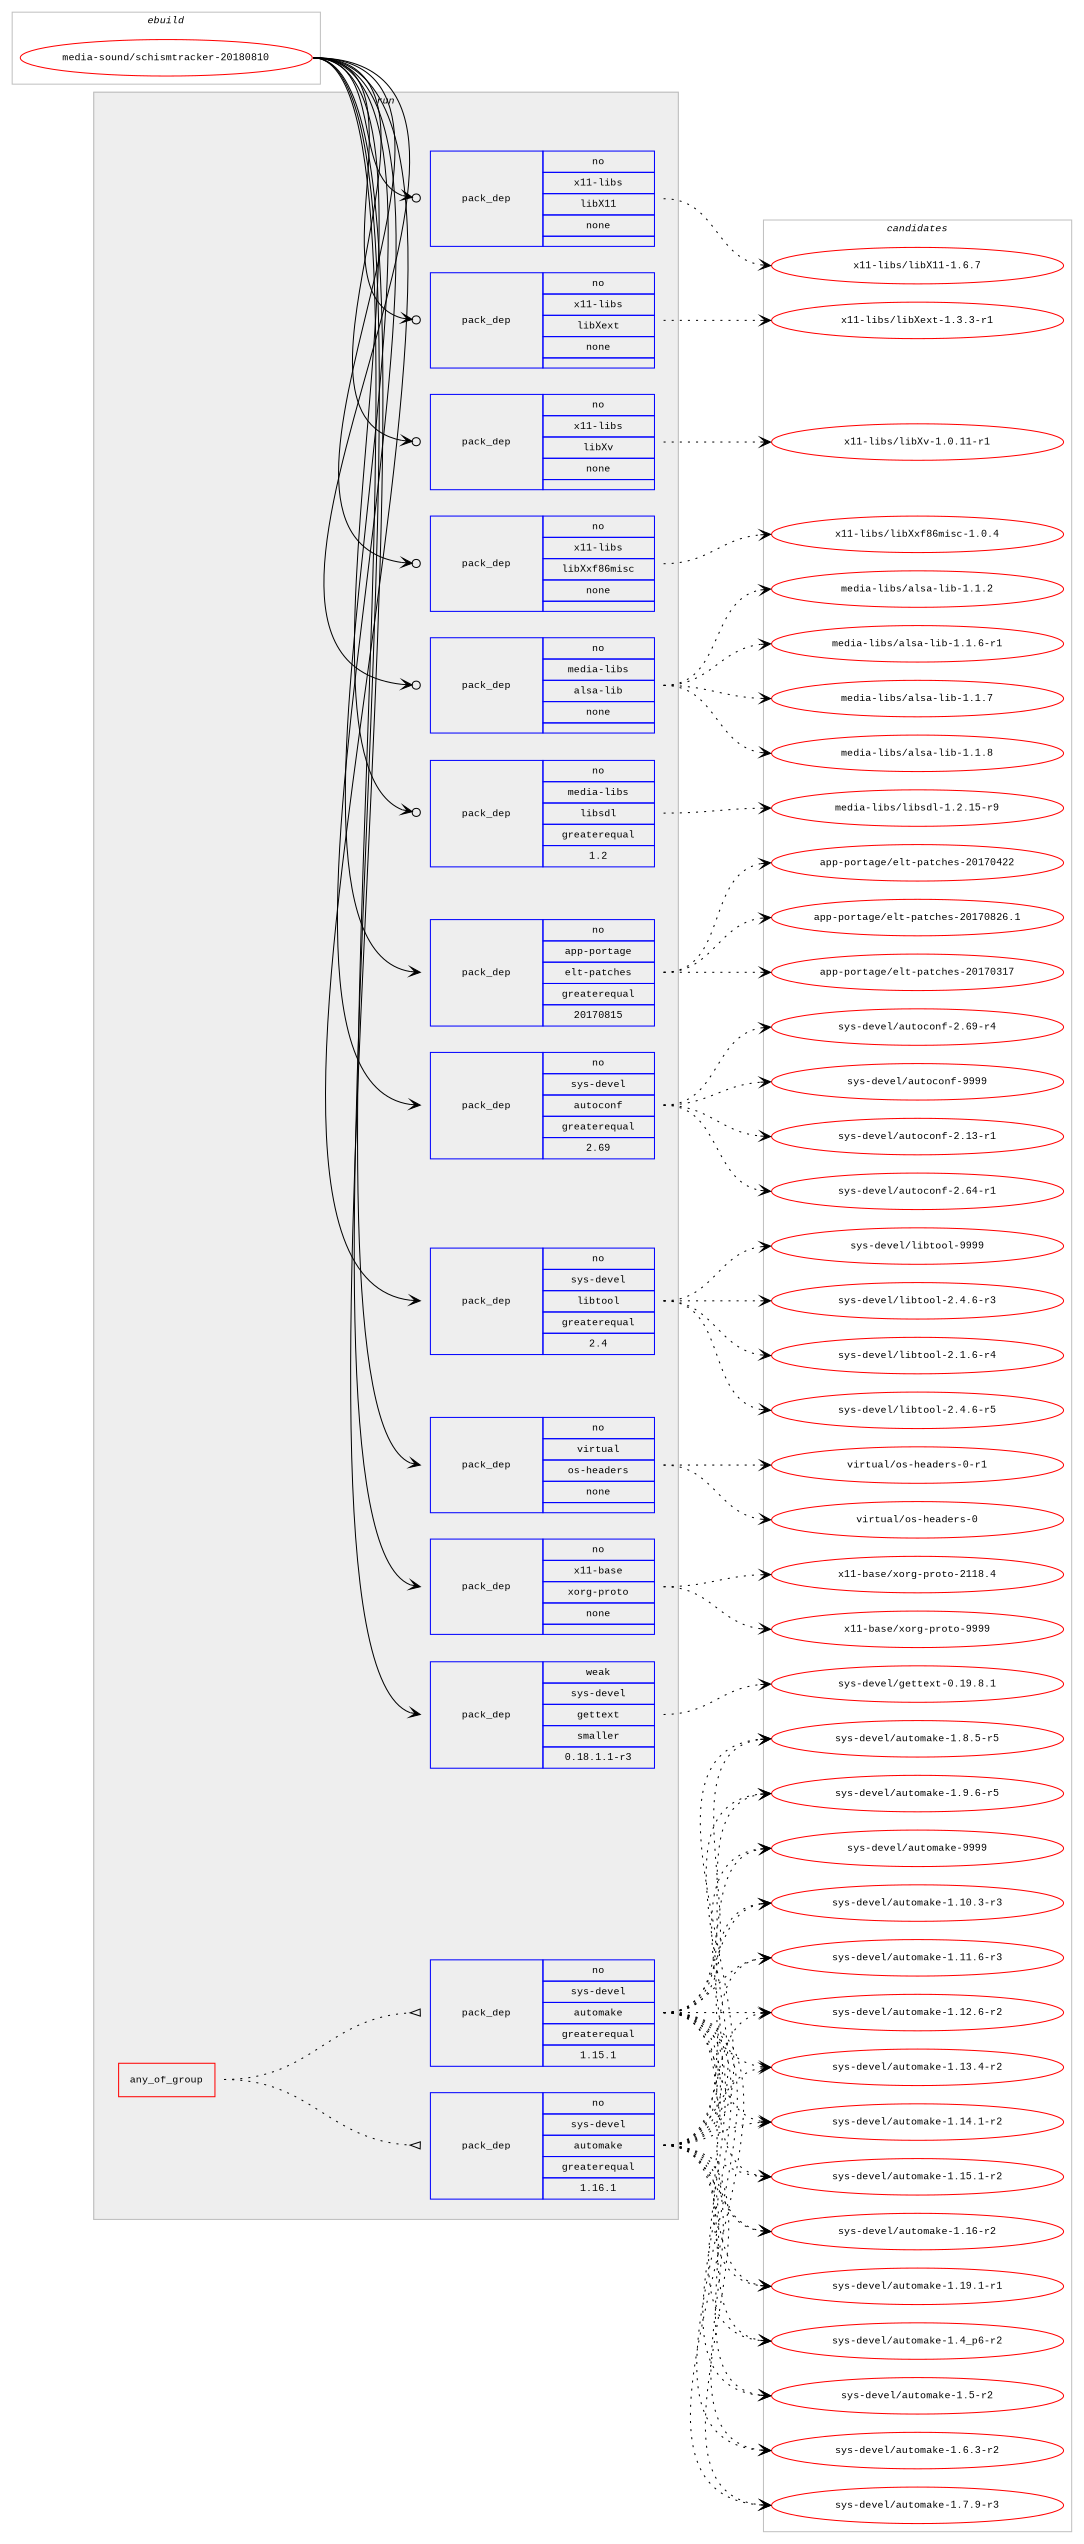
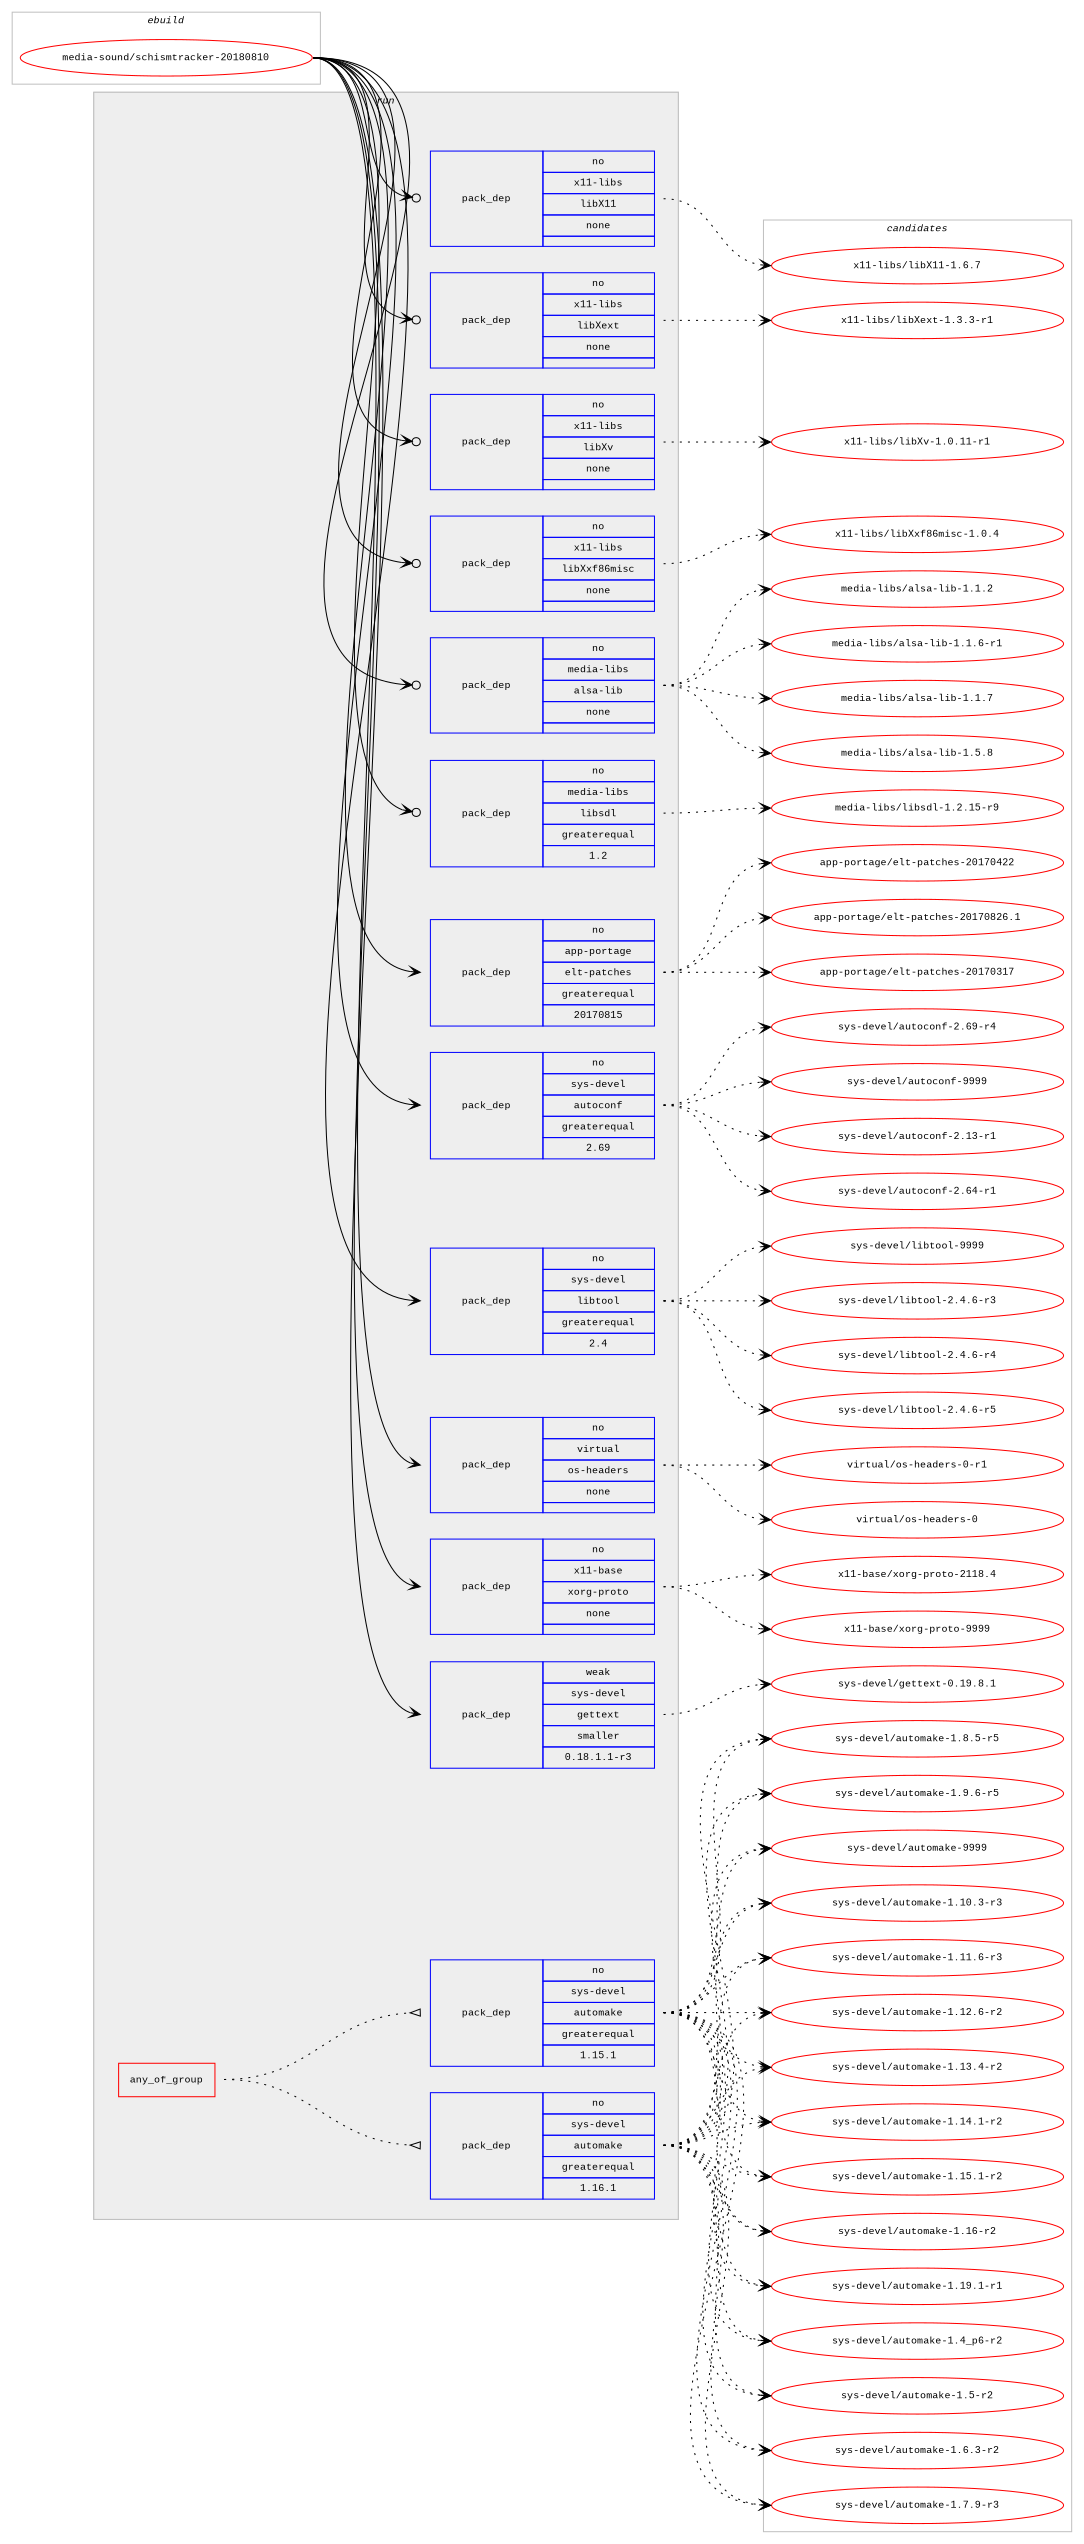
node "media-libs/alsa-lib-1.1.8": label "media-libs/alsa-lib-1.1.8" -> "media-libs/alsa-lib-1.5.8"
node "sys-devel/libtool-2.1.6-r4": label "sys-devel/libtool-2.1.6-r4" -> "sys-devel/libtool-2.4.6-r4"
